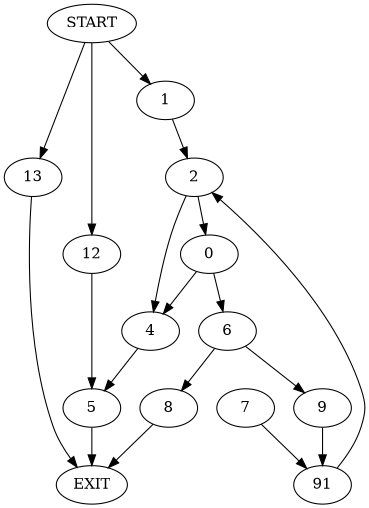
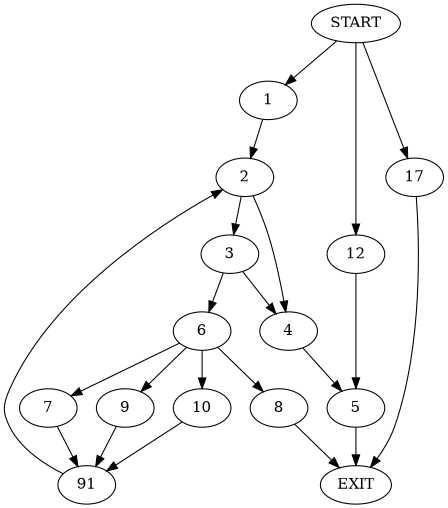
node "13": label "13" -> "17"
node "0": label "0" -> "3"
edge "6" -> "7": added
node "10": added
